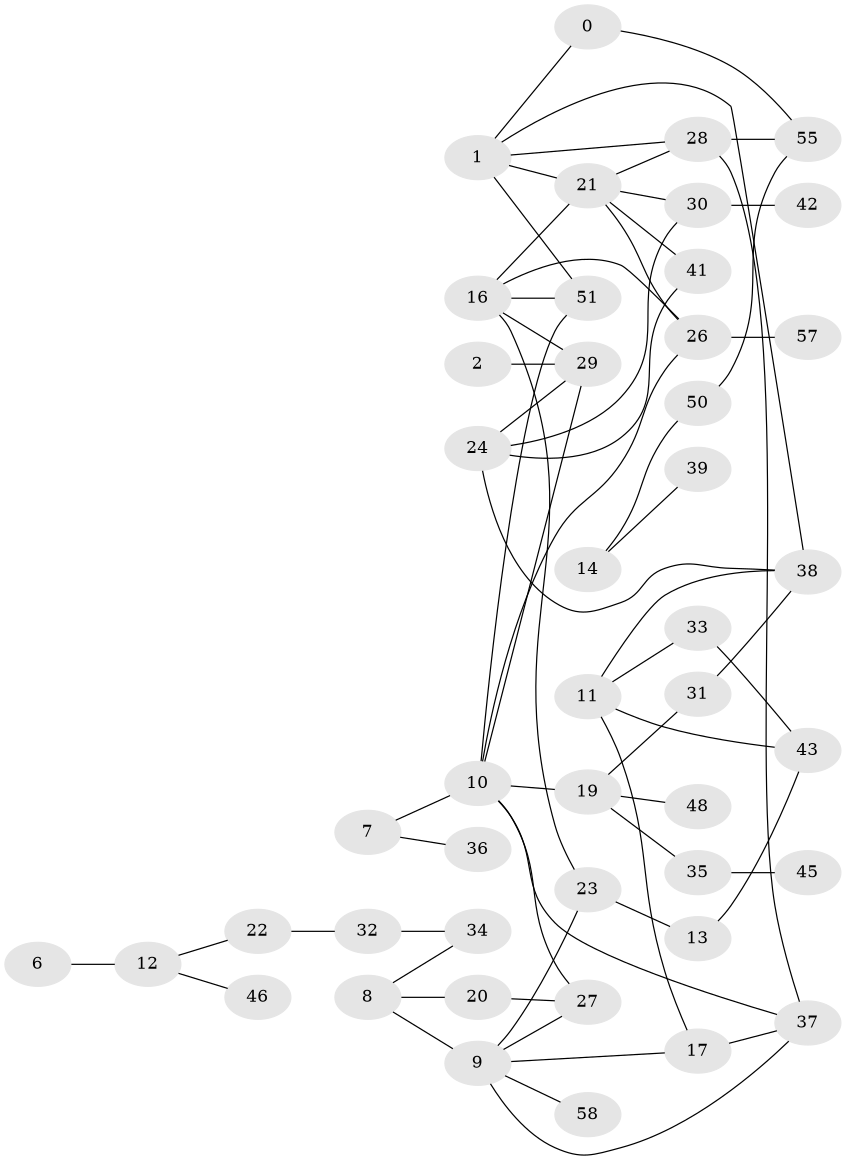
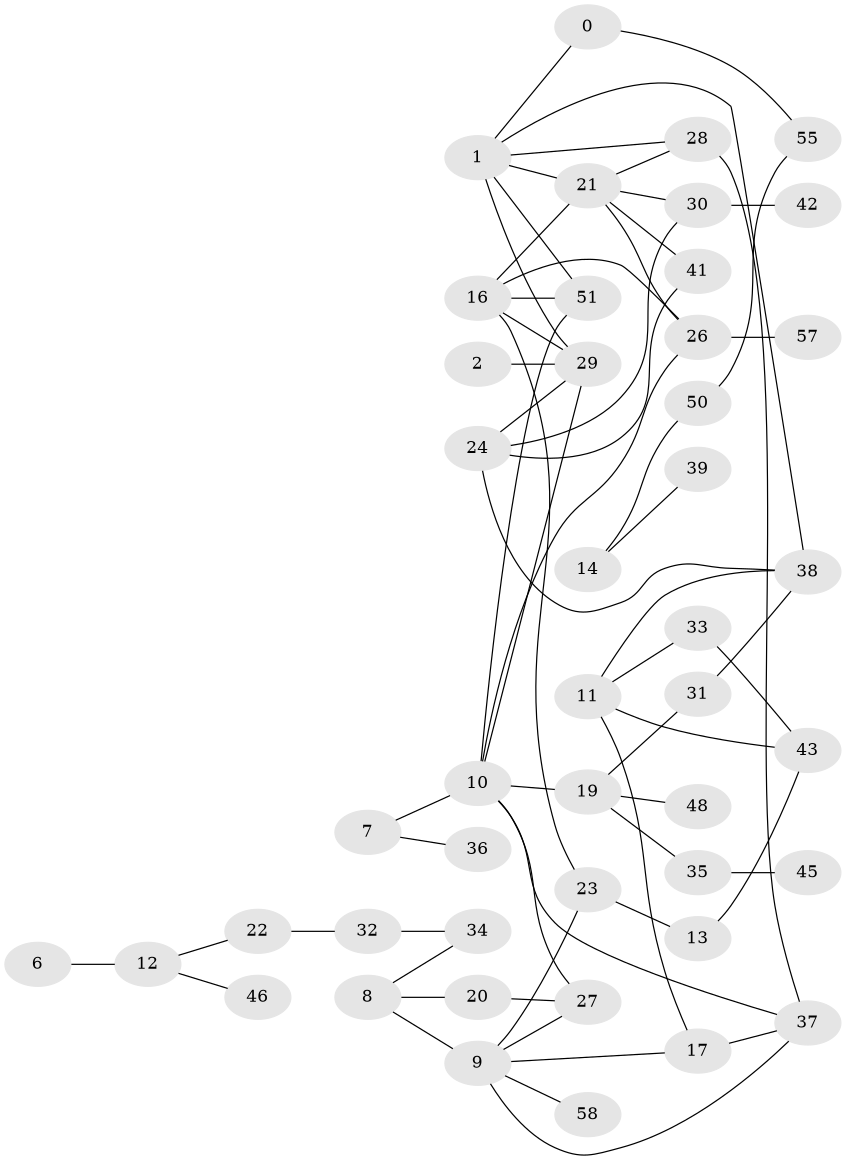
edge "28" -- "55": removed
edge "1" -- "29": added
